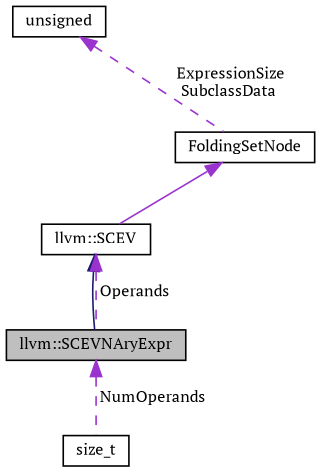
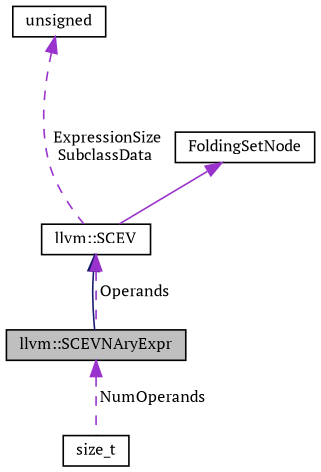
edge "FoldingSetNode" -> "unsigned": now "llvm::SCEV" -> "unsigned"
